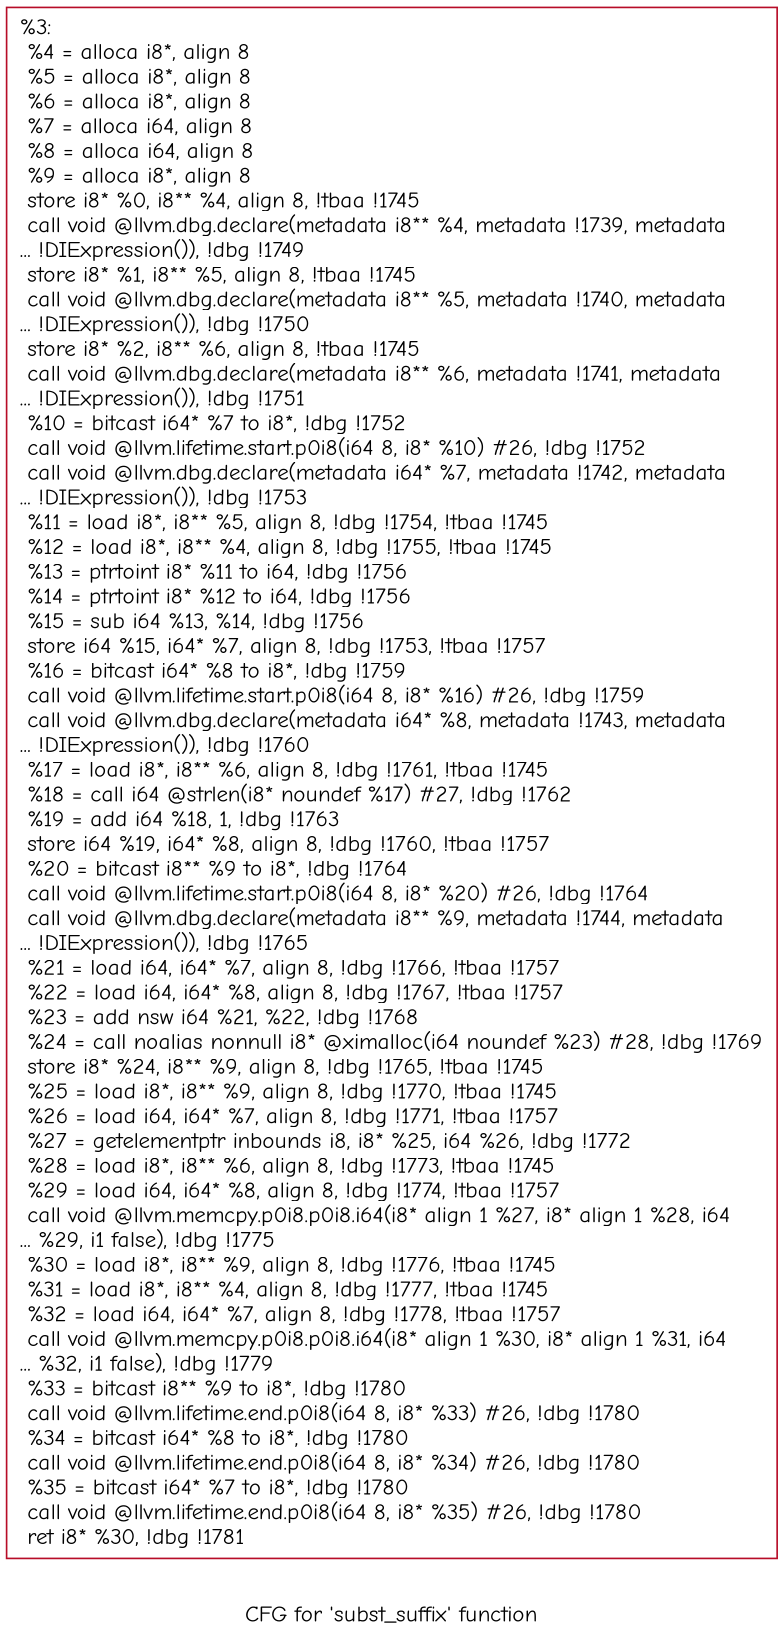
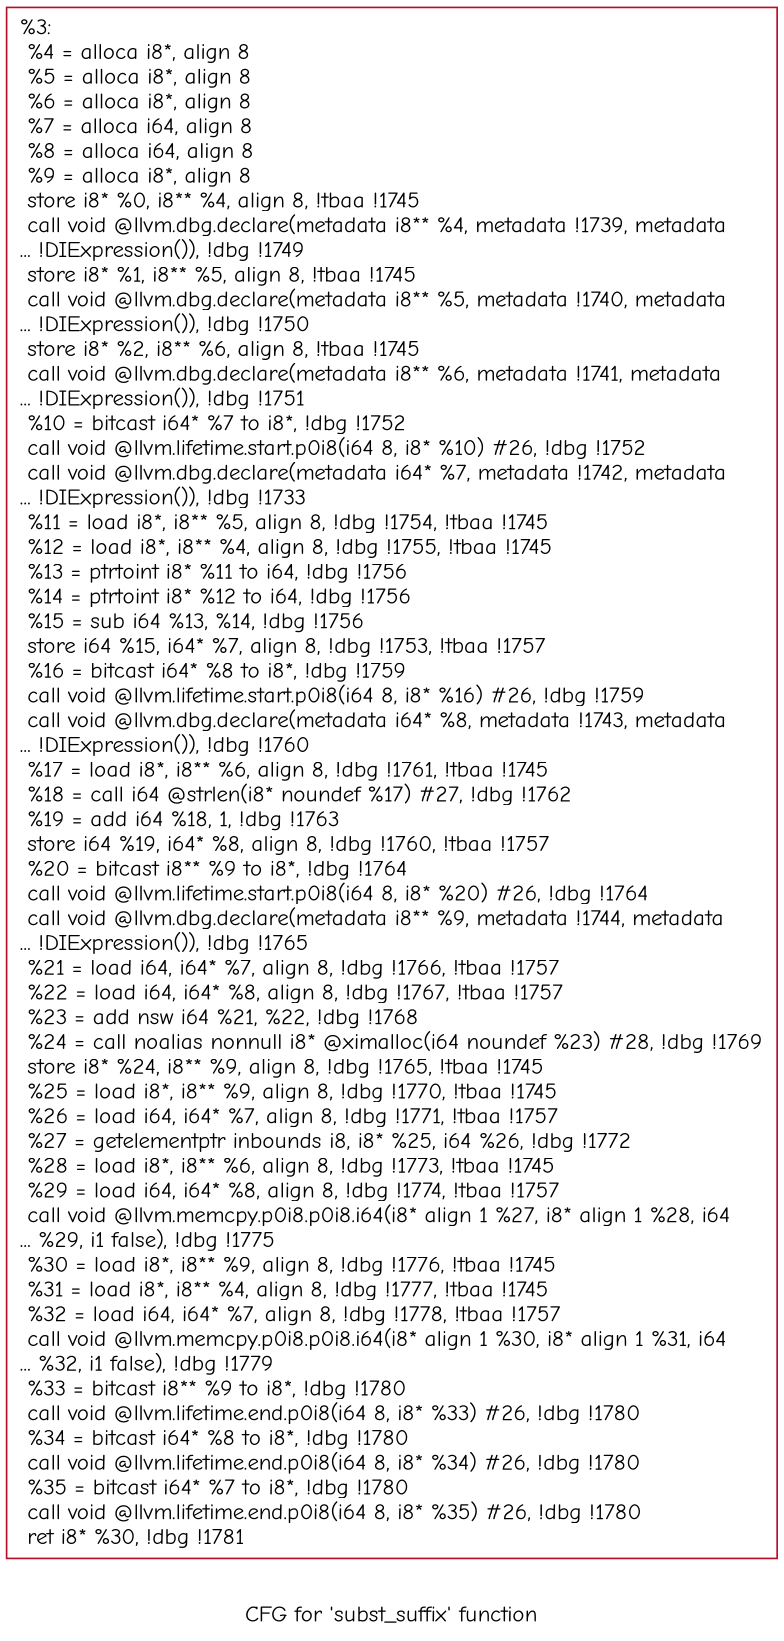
node "%3:": text "... !DIExpression()), !dbg !1753" -> "... !DIExpression()), !dbg !1733"
